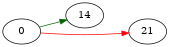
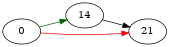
edge "14" -> "21": added
